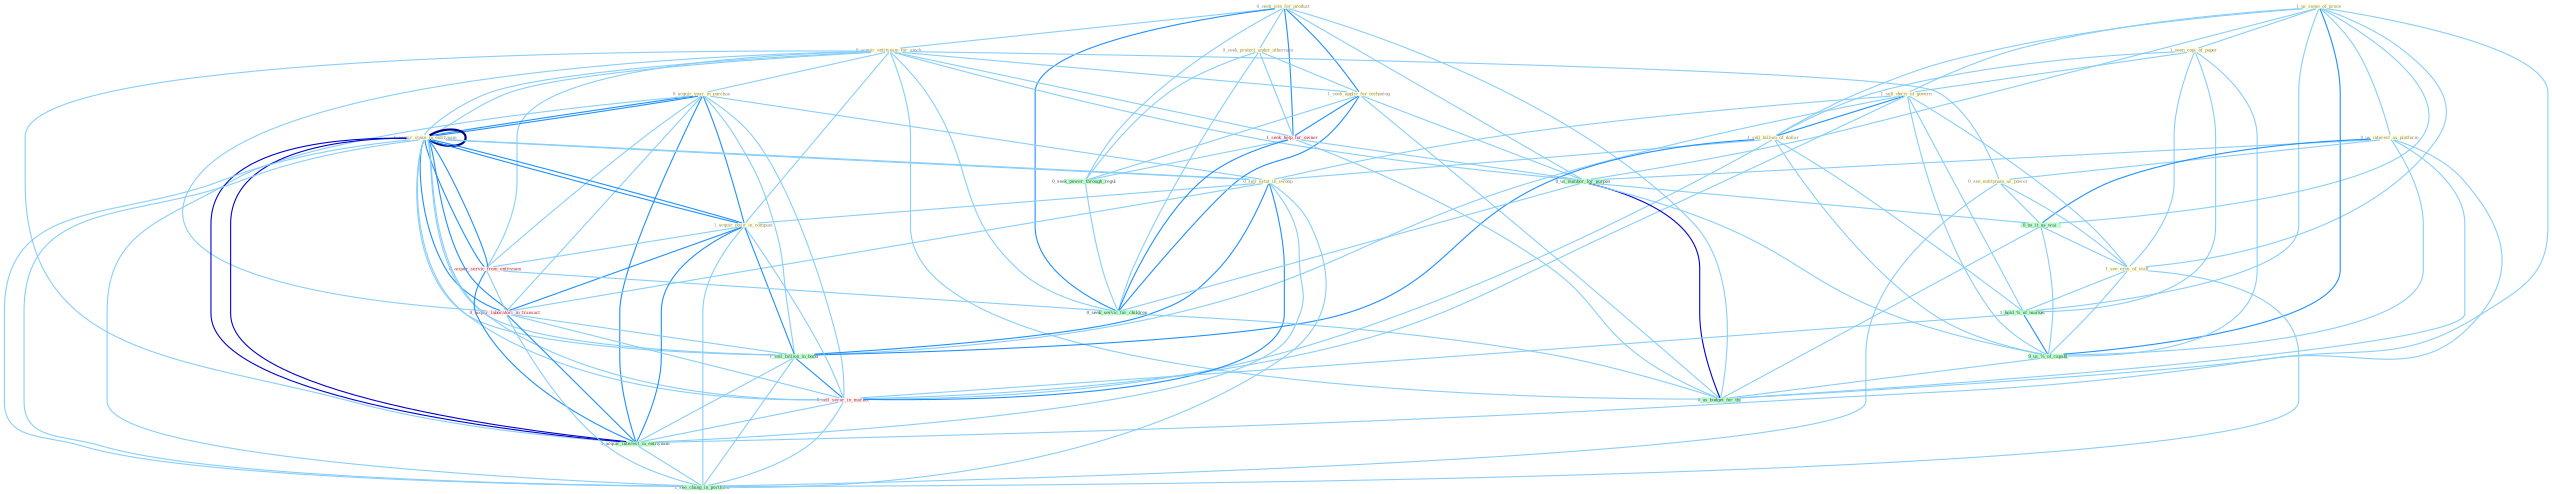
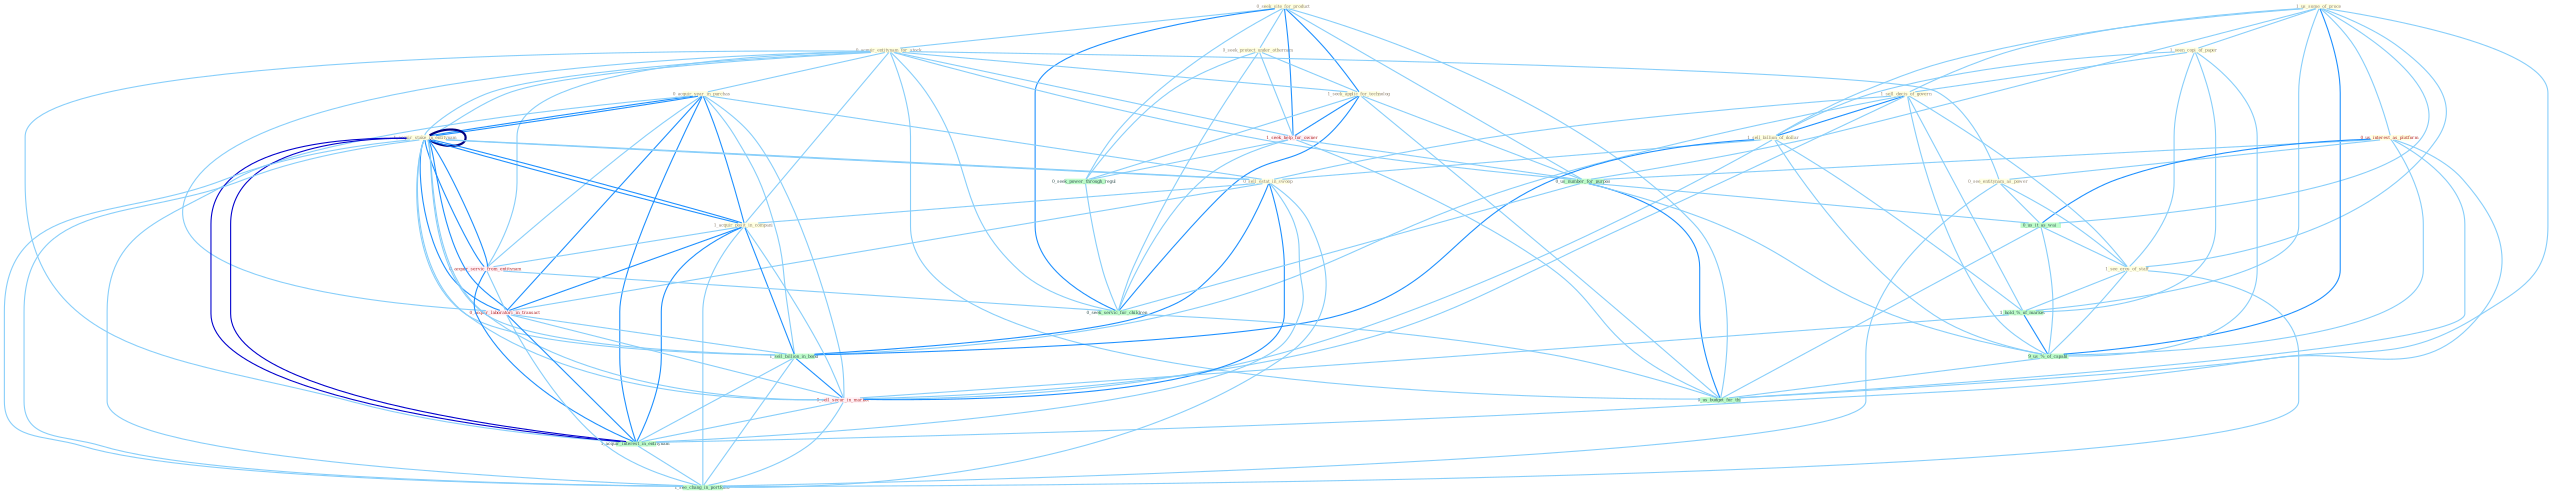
node "0_us_interest_as_platform": fontcolor #8b7d6b -> #b22222
edge "0_acquir_year_in_purchas" -- "0_acquir_laboratori_in_transact": color #87cefa -> #1e90ff
edge "1_seek_help_for_owner" -- "0_seek_servic_for_children": color #1e90ff -> #87cefa
edge "0_us_number_for_purpos" -- "0_us_budget_for_thi": color #0000cd -> #1e90ff
